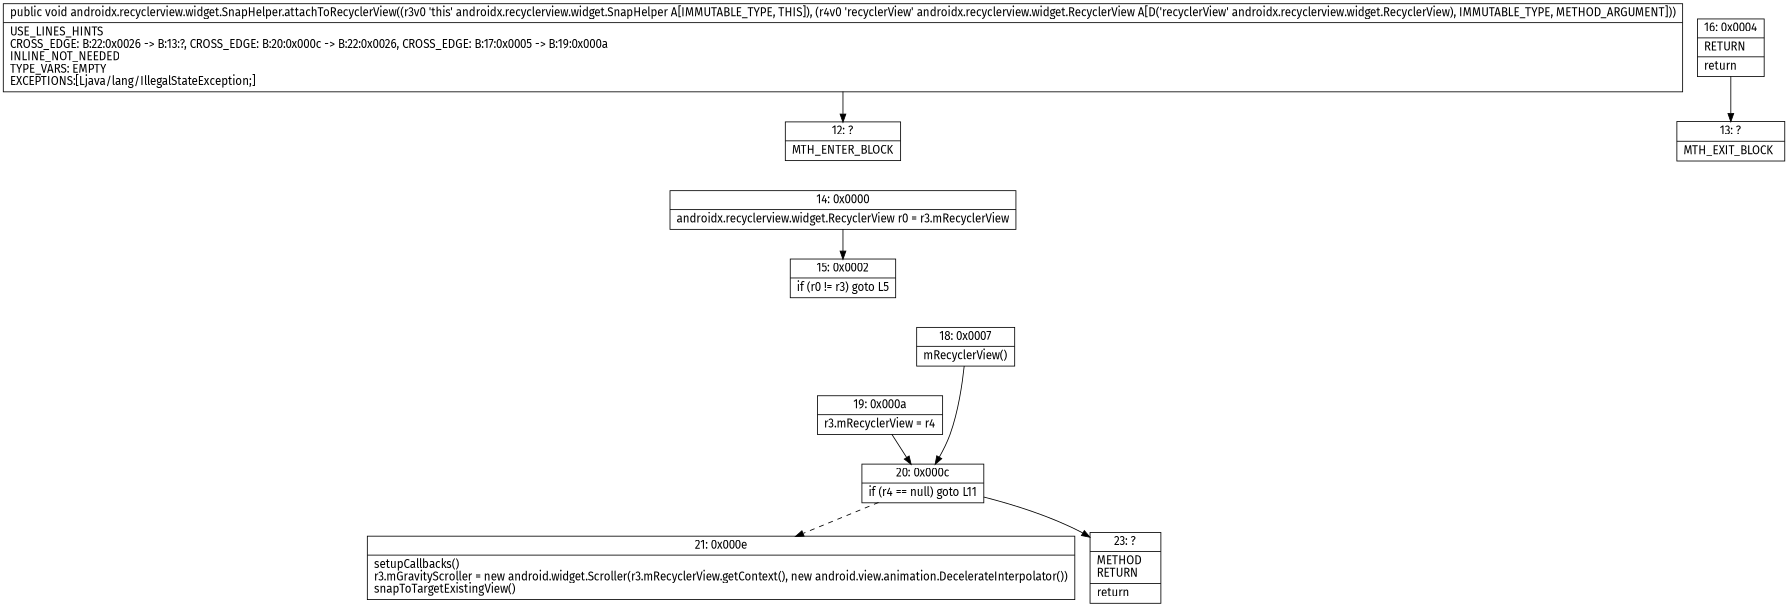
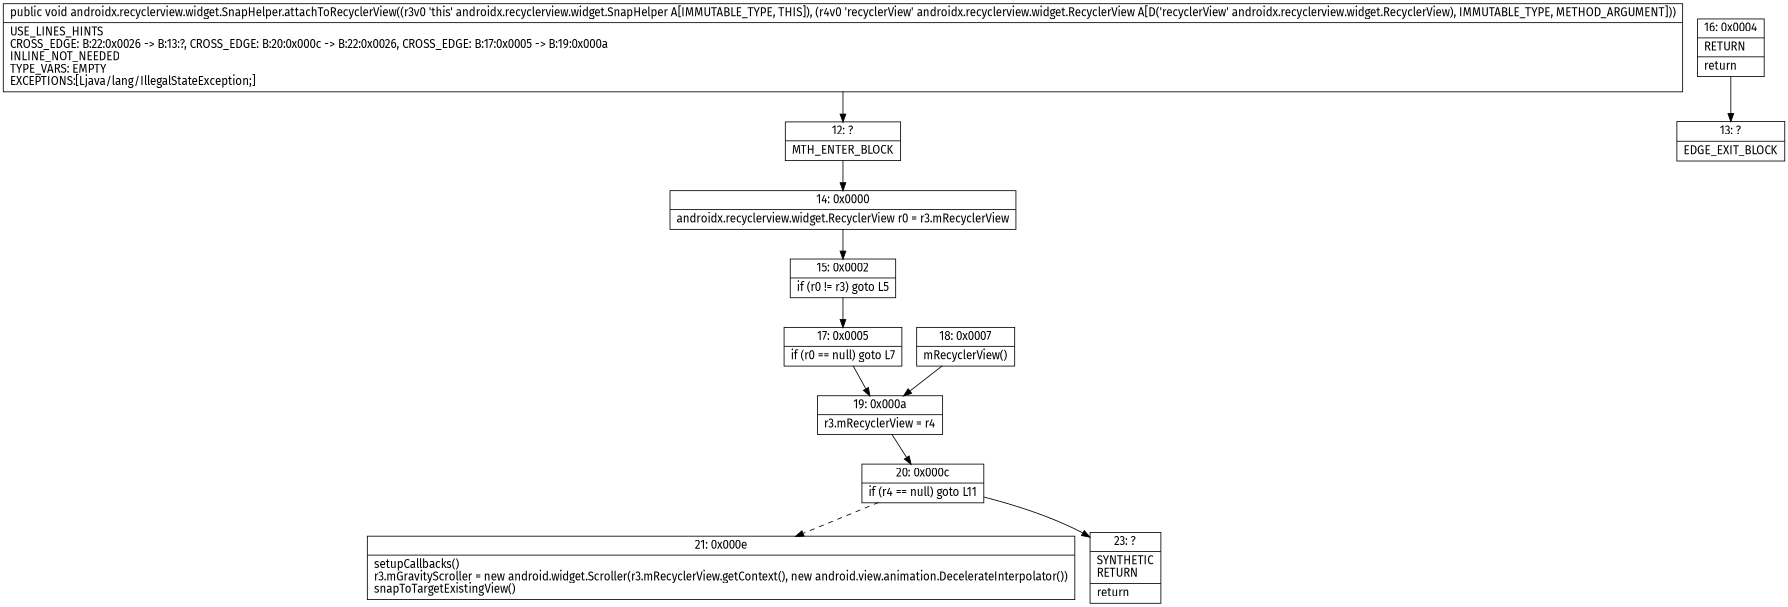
node "13: ?": text "MTH_EXIT_BLOCK" -> "EDGE_EXIT_BLOCK"
edge "12: ?" -> "14: 0x0000": added
node "17: 0x0005": added
edge "18: 0x0007" -> "20: 0x000c": now "18: 0x0007" -> "19: 0x000a"
node "23: ?": text "METHOD" -> "SYNTHETIC"
